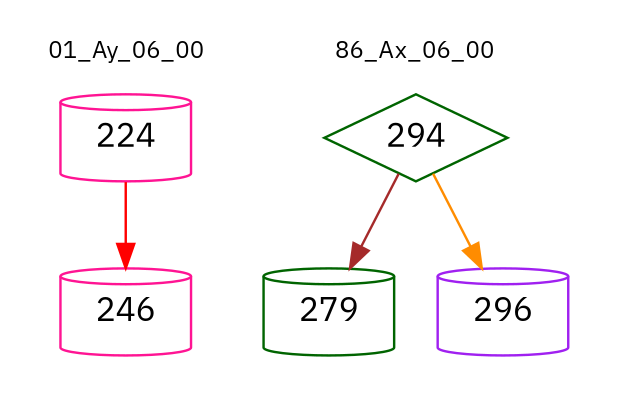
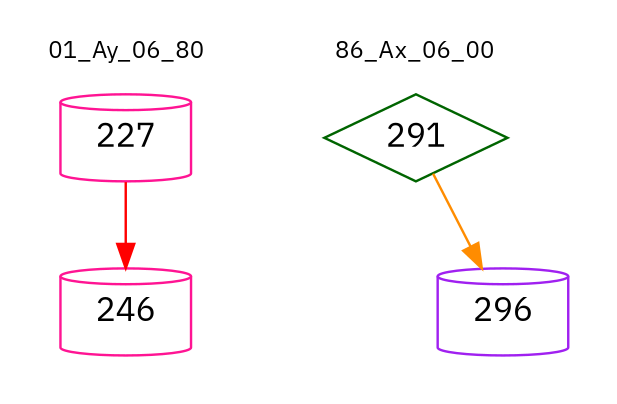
cluster "01_Ay_06_00": label "01_Ay_06_00" -> "01_Ay_06_80"
node "224": label "224" -> "227"
node "294": label "294" -> "291"
node "279": removed
